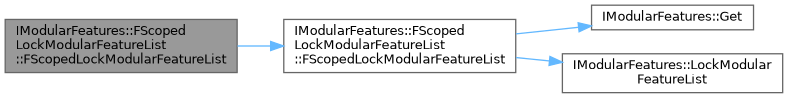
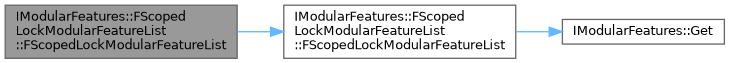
node "IModularFeatures::LockModular FeatureList": removed
